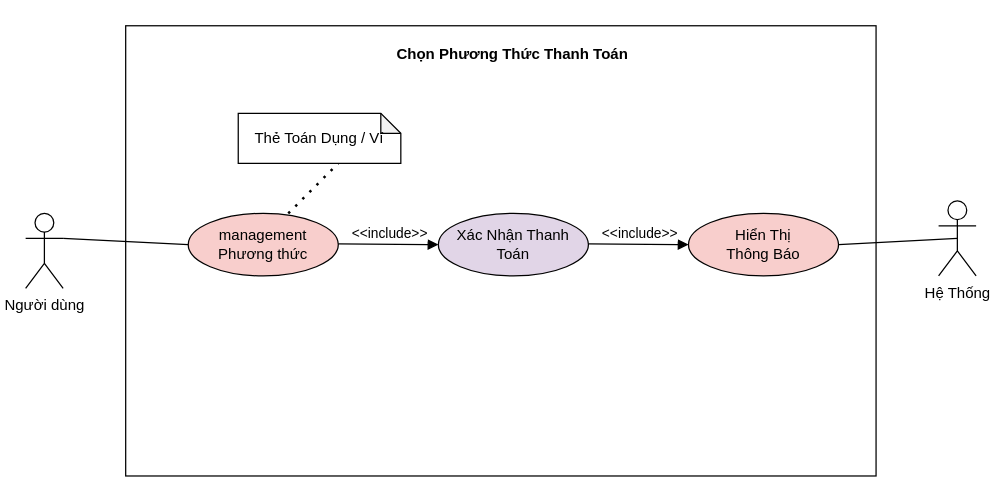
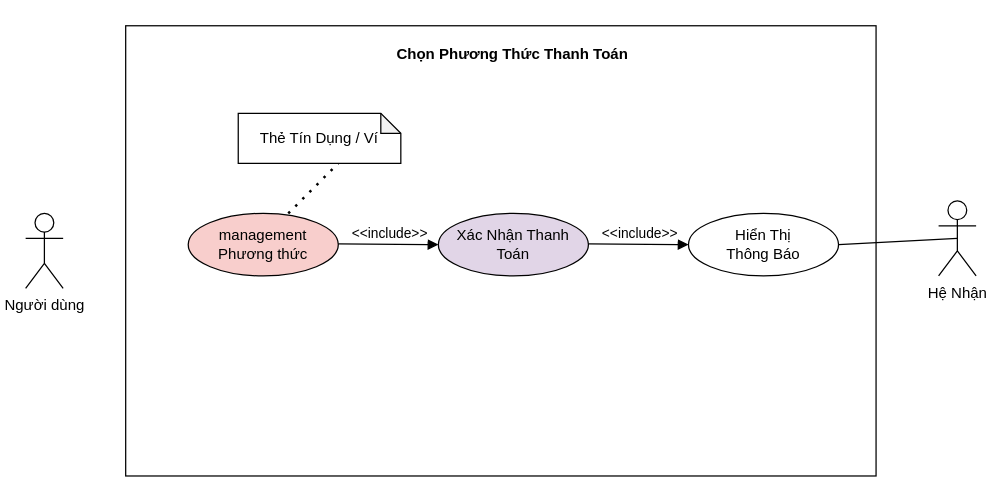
node "Thẻ Toán Dụng / Ví": label "Thẻ Toán Dụng / Ví" -> "Thẻ Tín Dụng / Ví"
edge "management Phương thức" -- "Người dùng": removed
node "Hiển Thị Thông Báo": fillcolor #f8cecc -> #ffffff
node "Hệ Thống": label "Hệ Thống" -> "Hệ Nhận"
